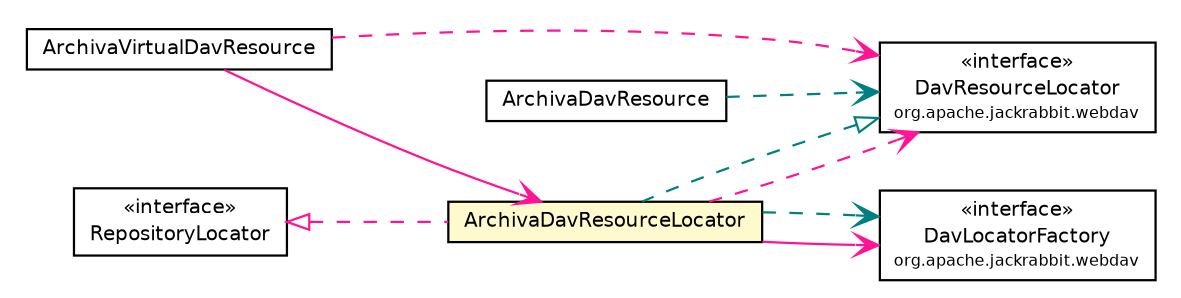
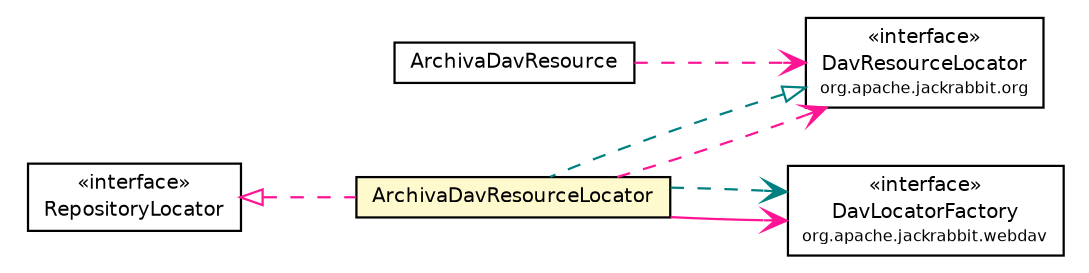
node "ArchivaVirtualDavResource": removed
edge "ArchivaDavResource" -> "DavResourceLocator": color teal -> deeppink
node "DavResourceLocator": text "org.apache.jackrabbit.webdav" -> "org.apache.jackrabbit.org"
